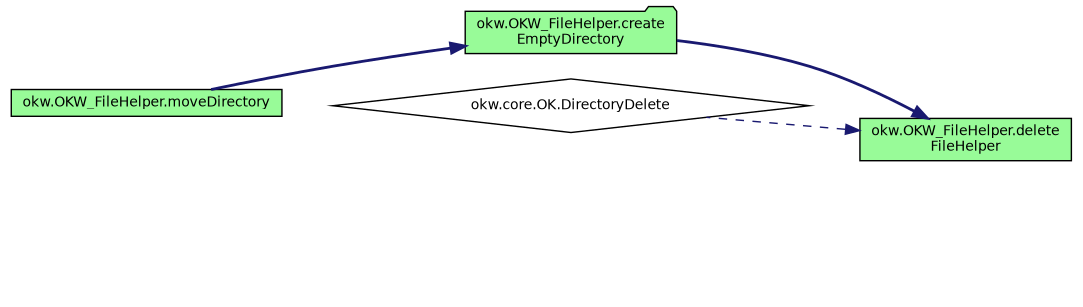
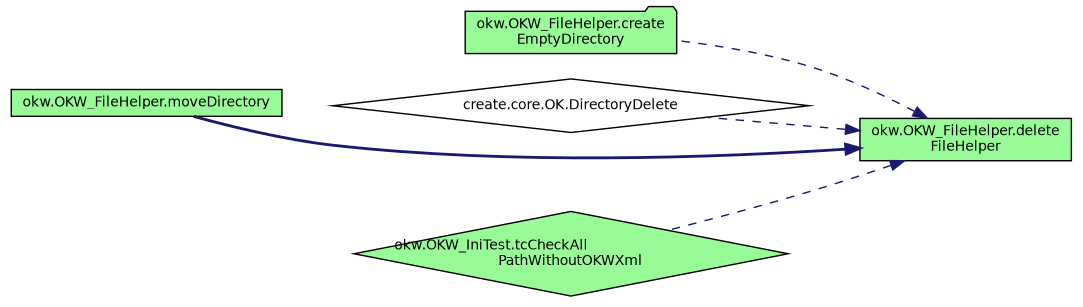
edge "okw.OKW_FileHelper.create EmptyDirectory" -> "okw.OKW_FileHelper.delete FileHelper": style bold -> dashed
edge "okw.OKW_FileHelper.moveDirectory" -> "okw.OKW_FileHelper.create EmptyDirectory": now "okw.OKW_FileHelper.moveDirectory" -> "okw.OKW_FileHelper.delete FileHelper"
node "okw.core.OK.DirectoryDelete": label "okw.core.OK.DirectoryDelete" -> "create.core.OK.DirectoryDelete"
node "okw.OKW_IniTest.tcCheckAll PathWithoutOKWXml": added
